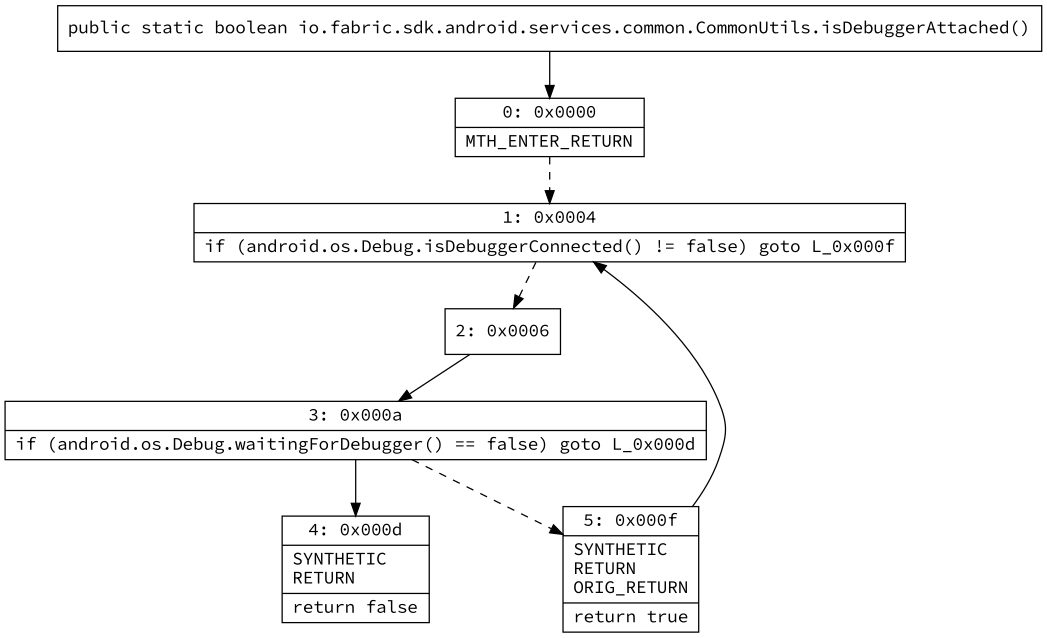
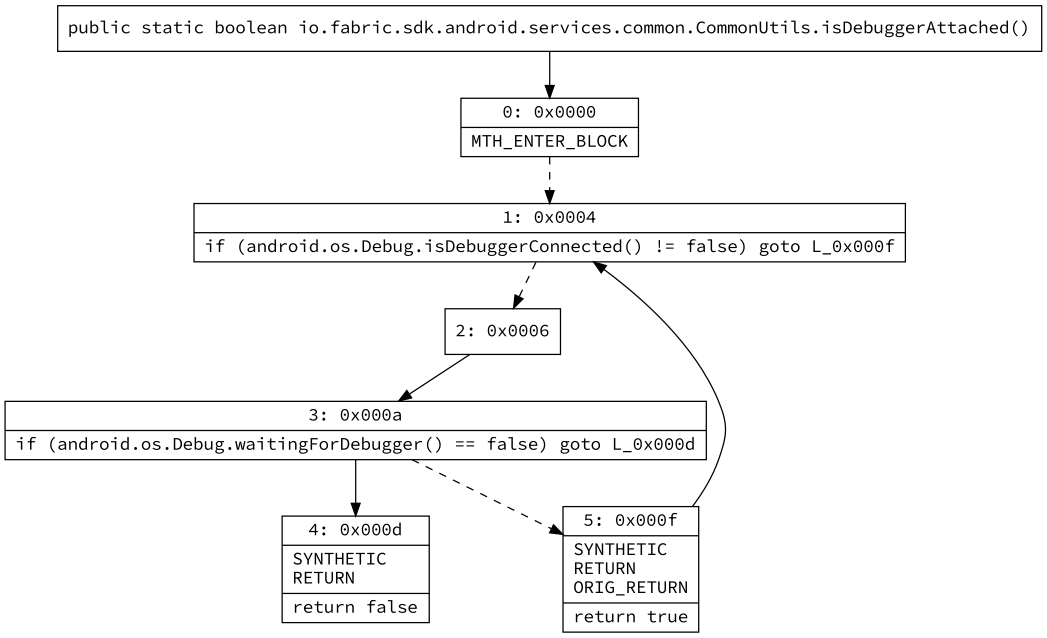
node "0: 0x0000": text "MTH_ENTER_RETURN" -> "MTH_ENTER_BLOCK"
